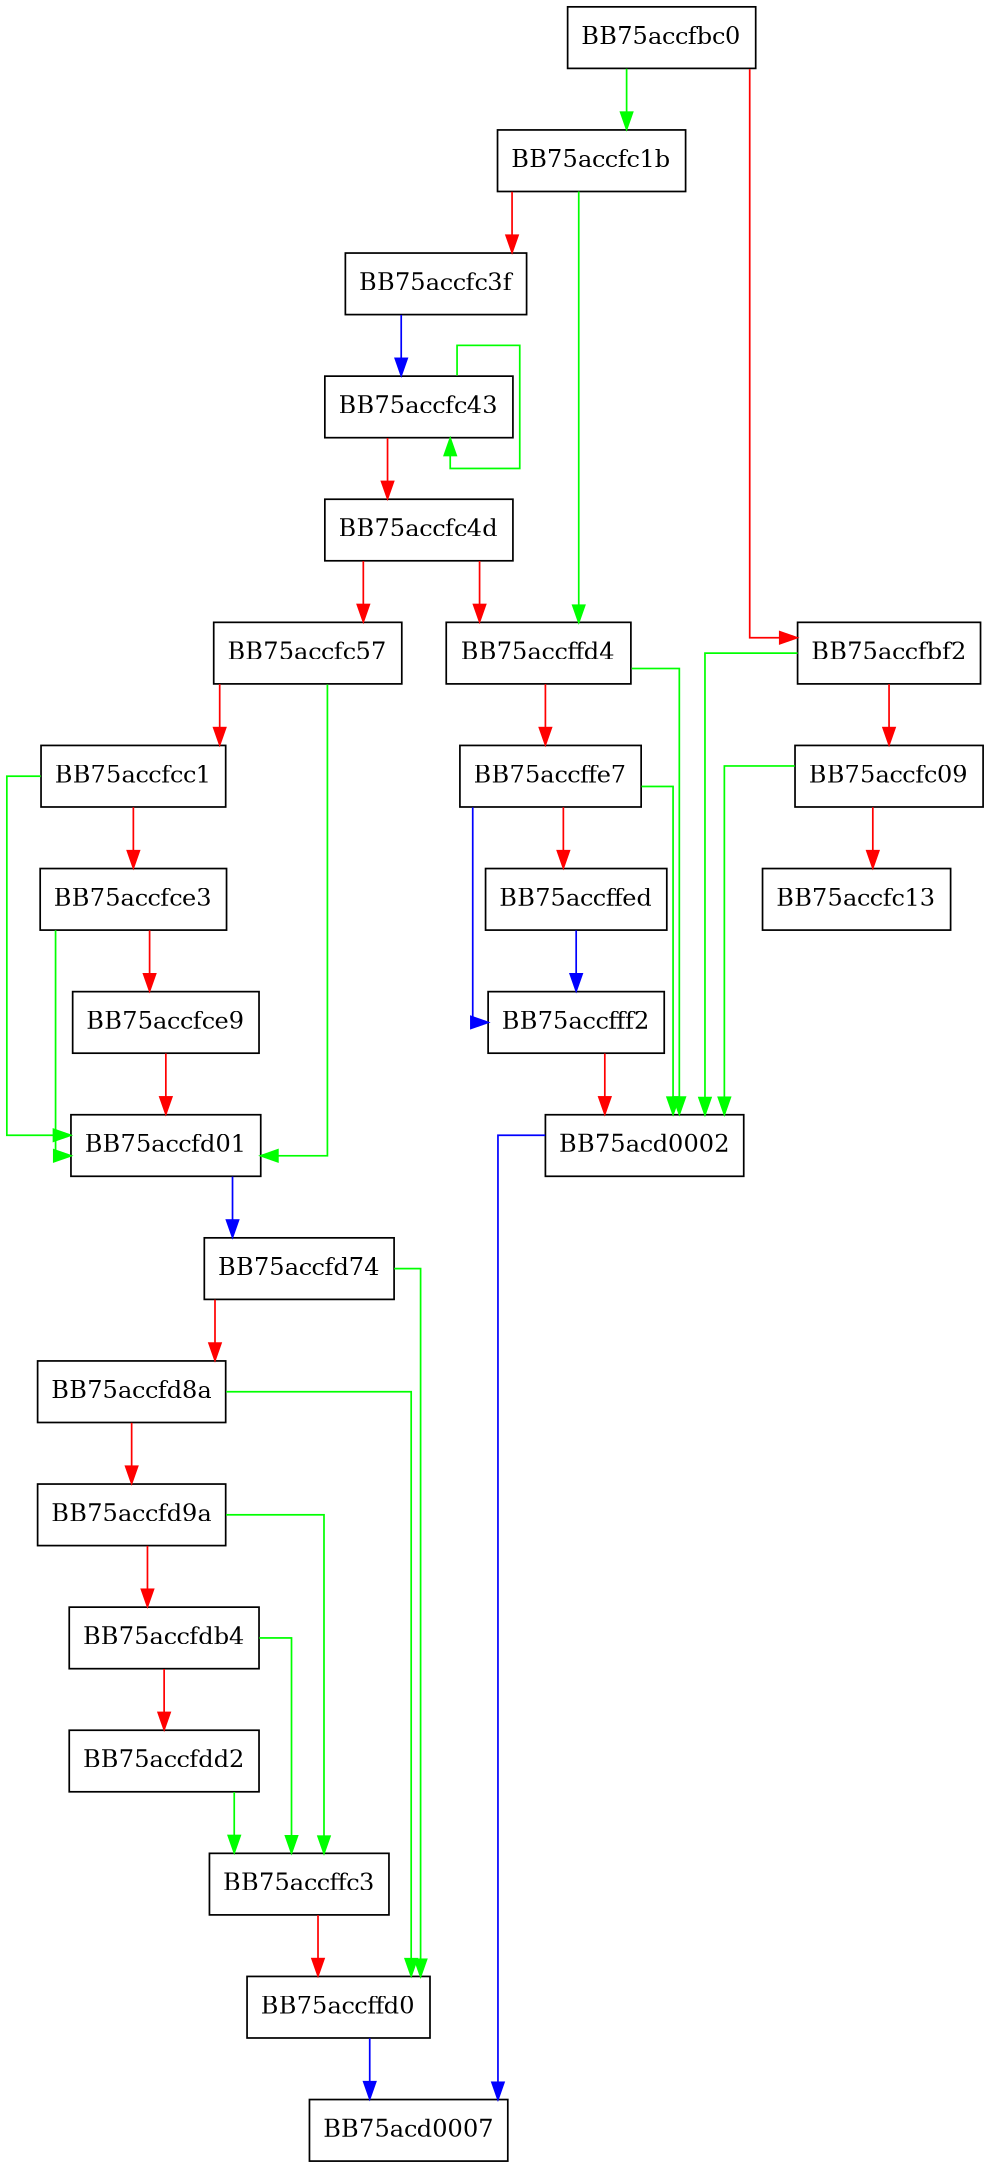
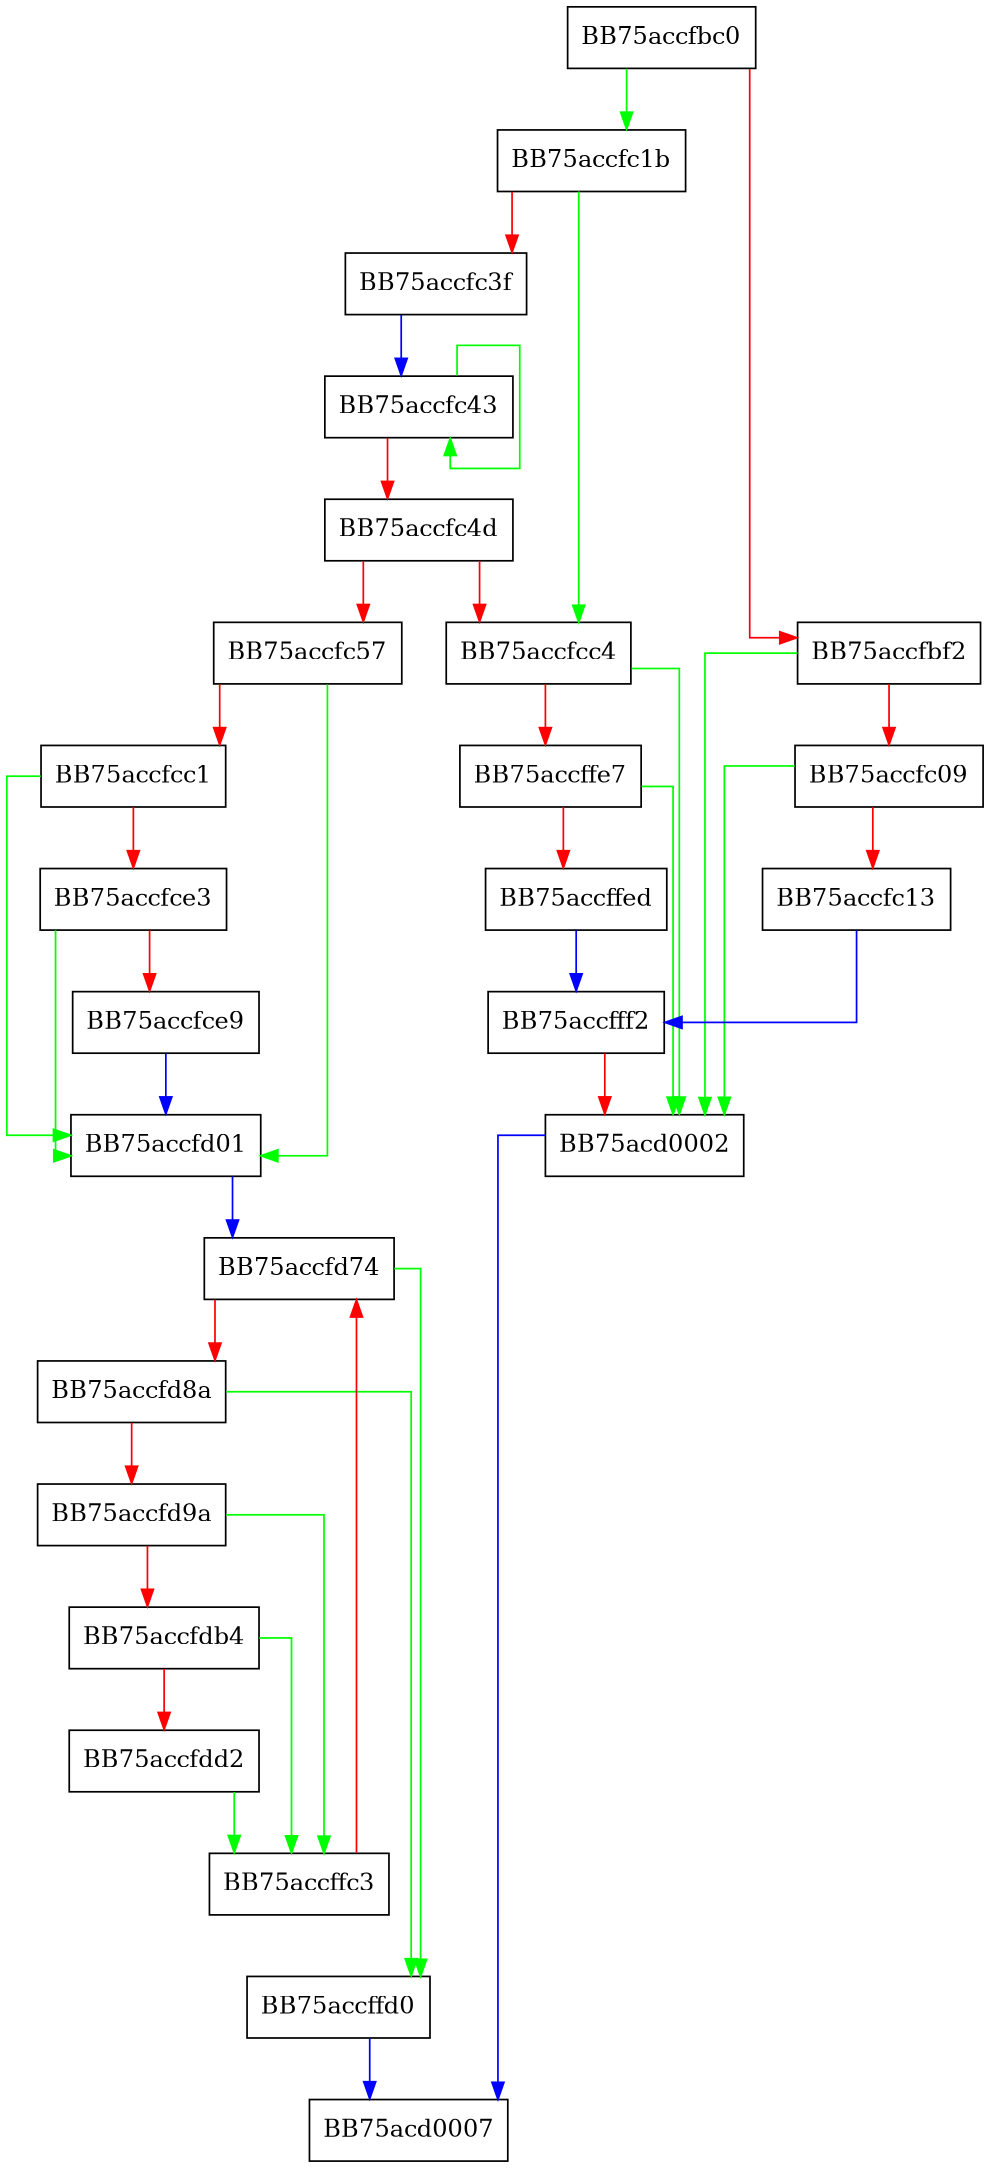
node "BB75accffd4": label "BB75accffd4" -> "BB75accfcc4"
edge "BB75accffe7" -> "BB75accfff2": now "BB75accfc13" -> "BB75accfff2"
edge "BB75accfce9" -> "BB75accfd01": color red -> blue
edge "BB75accffc3" -> "BB75accffd0": now "BB75accffc3" -> "BB75accfd74"
